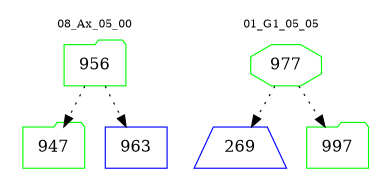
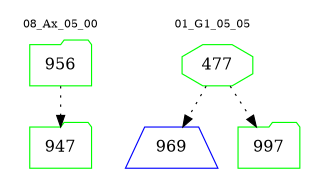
node "977": label "977" -> "477"
node "963": removed
node "269": label "269" -> "969"
